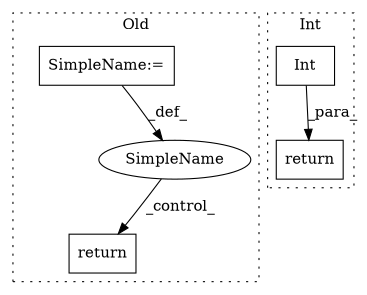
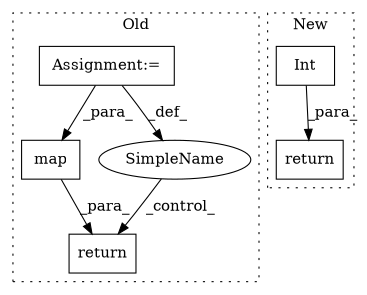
cluster "Int": label "Int" -> "New"
node "SimpleName:=": label "SimpleName:=" -> "Assignment:="
node "map": added
